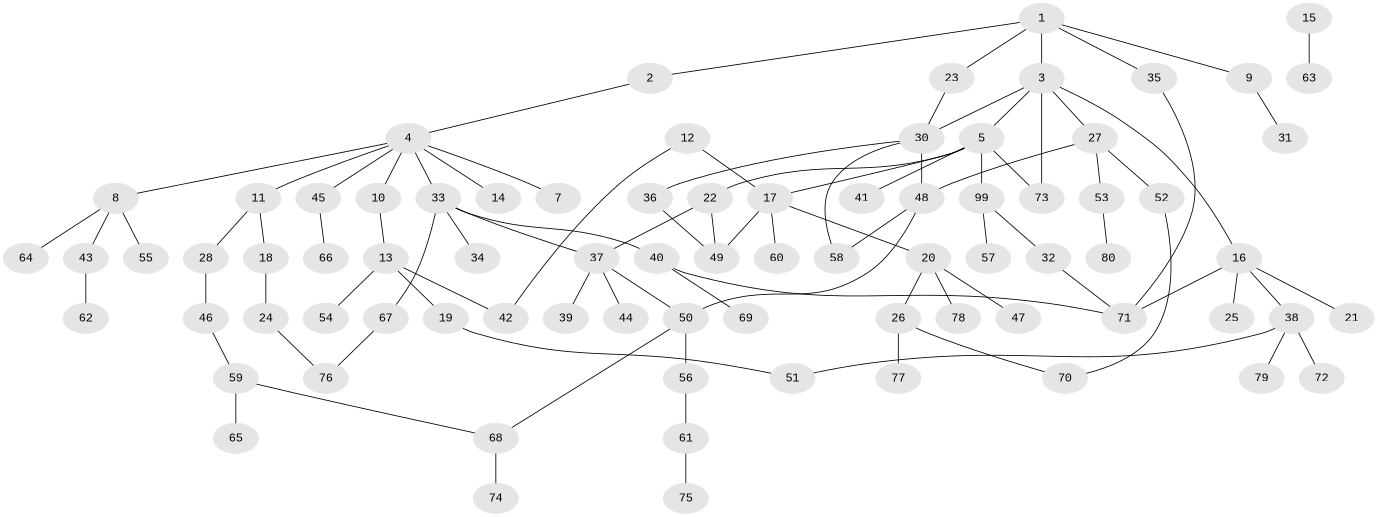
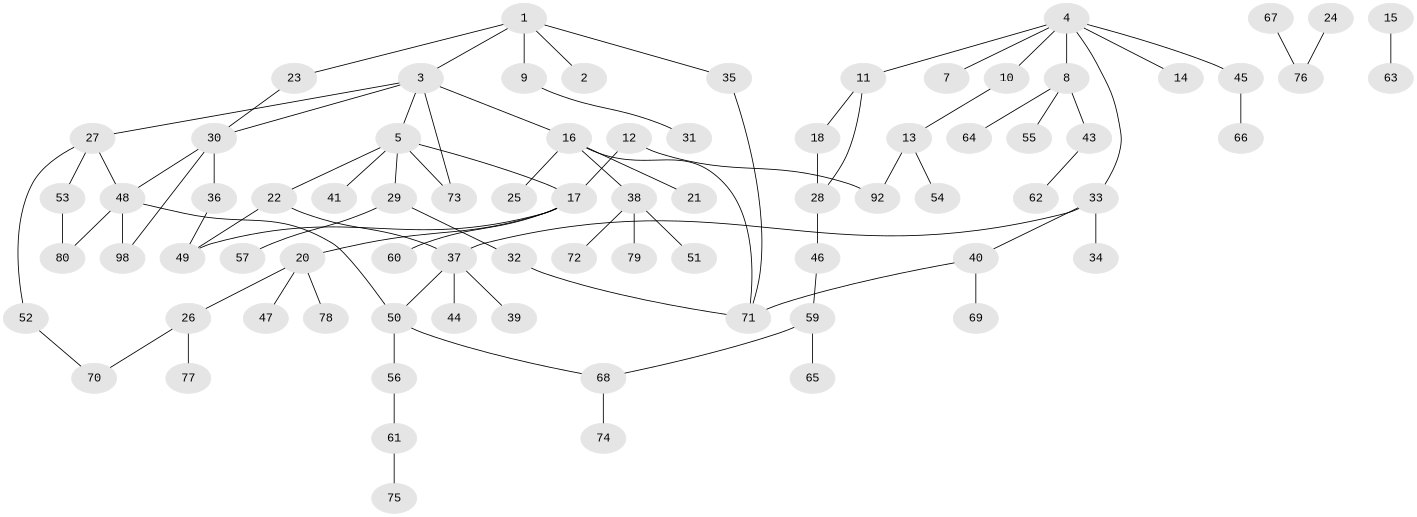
edge "2" -- "4": removed
node "99": label "99" -> "29"
edge "48" -- "80": added
node "58": label "58" -> "98"
edge "33" -- "67": removed
edge "18" -- "24": now "18" -- "28"
node "19": removed
node "42": label "42" -> "92"
